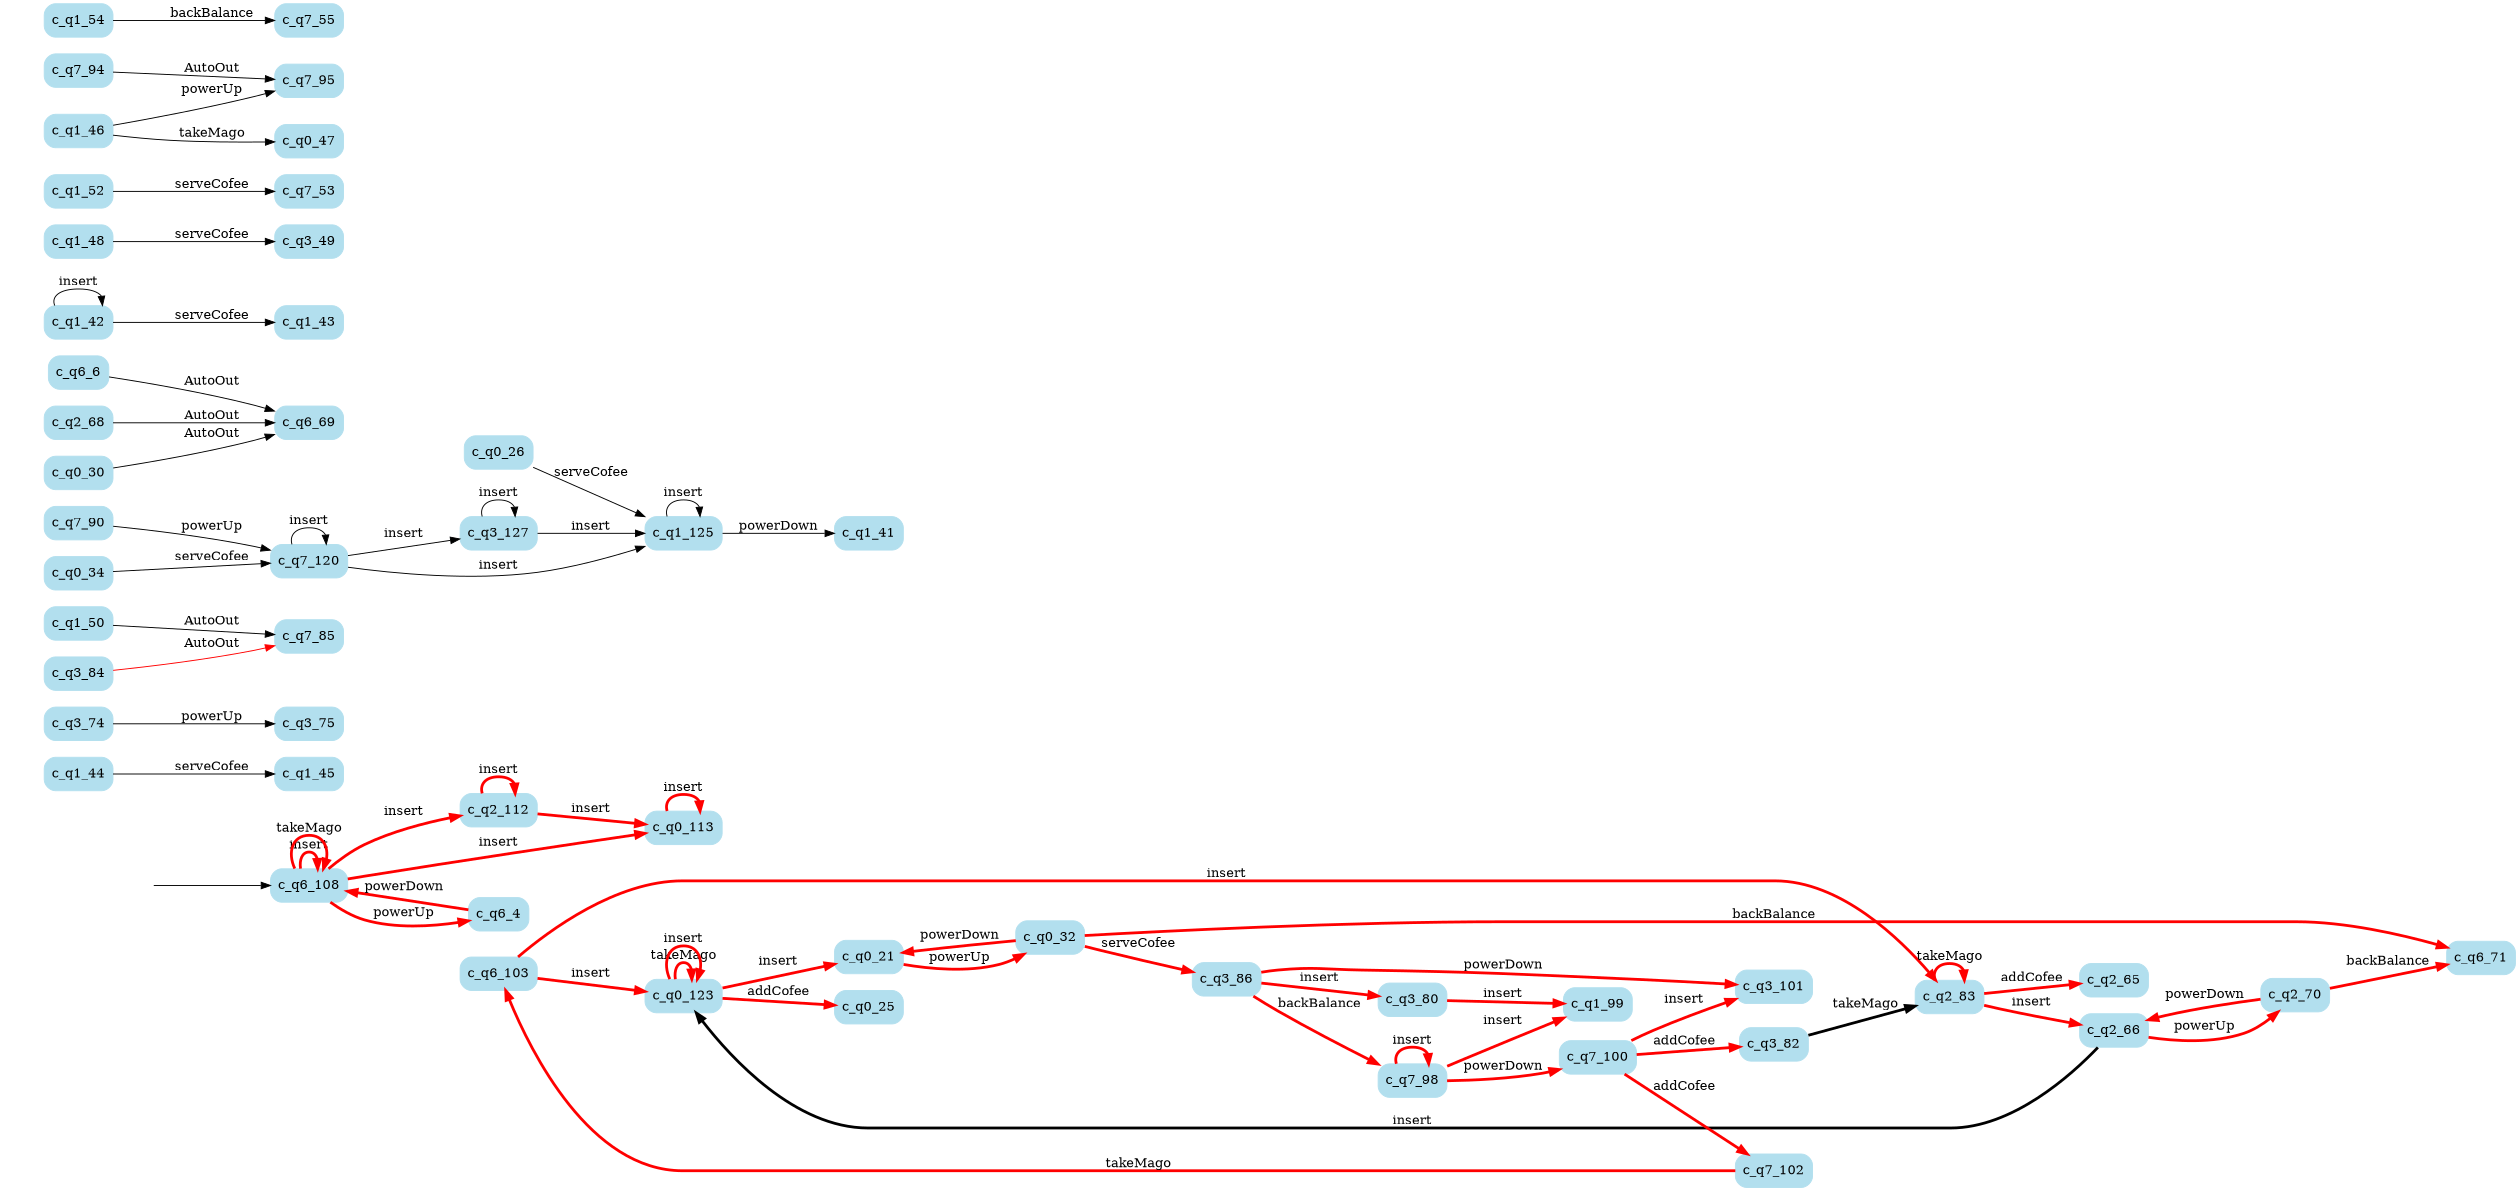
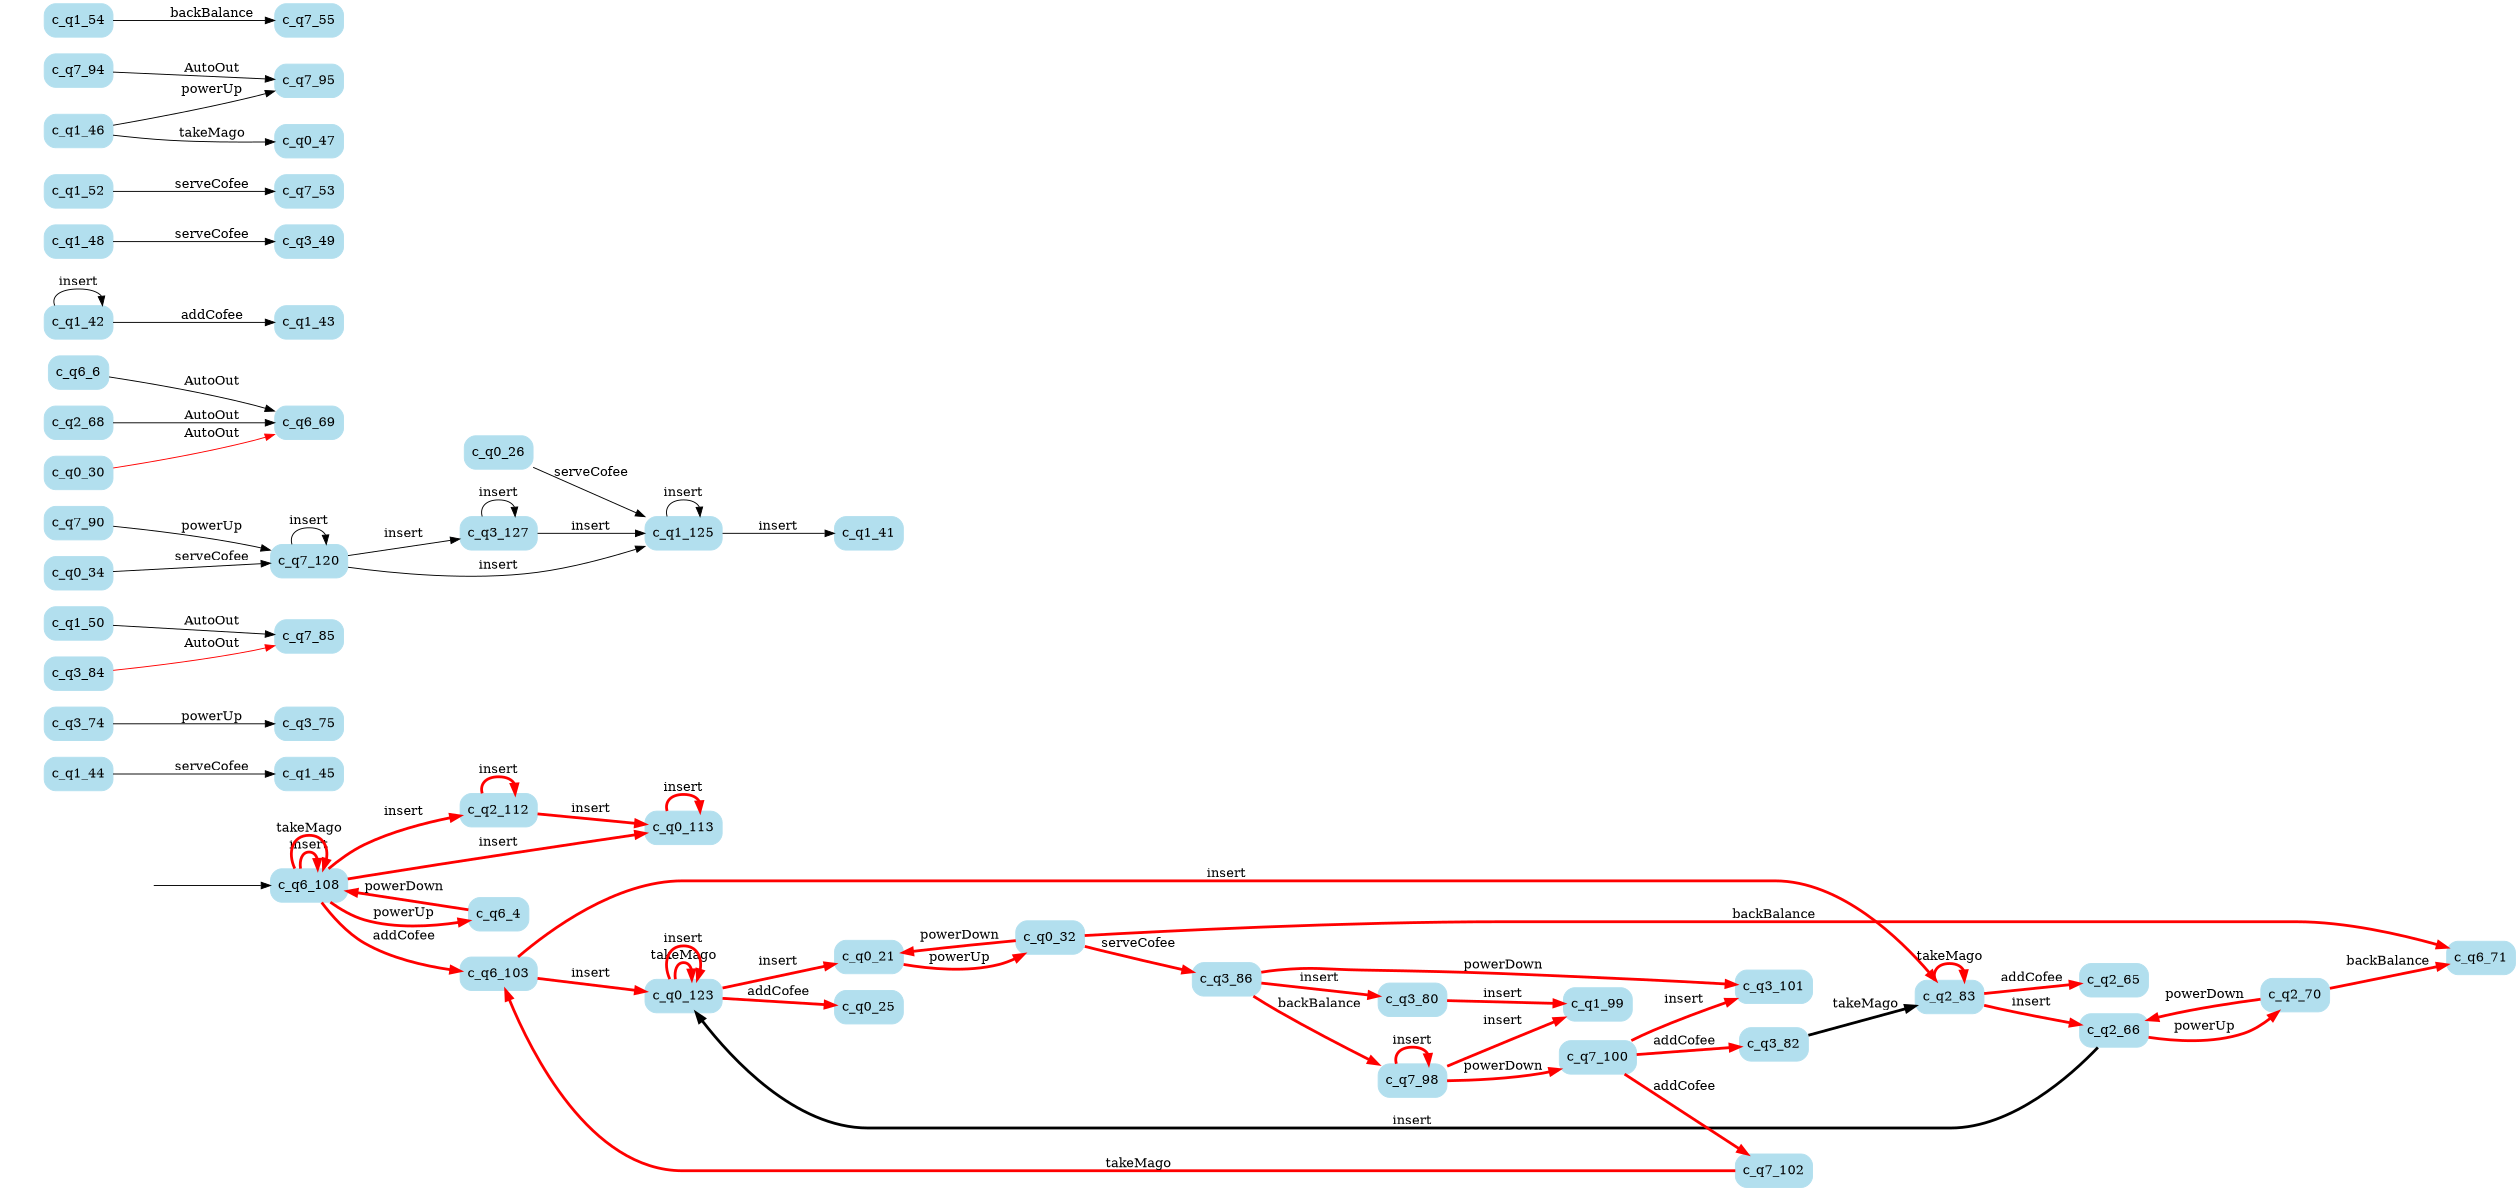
edge "c_q1_42" -> "c_q1_43": label "serveCofee" -> "addCofee"
edge "c_q0_30" -> "c_q6_69": color black -> red
edge "c_q1_125" -> "c_q1_41": label "powerDown" -> "insert"
edge "c_q6_108" -> "c_q6_103": added, label "addCofee"
